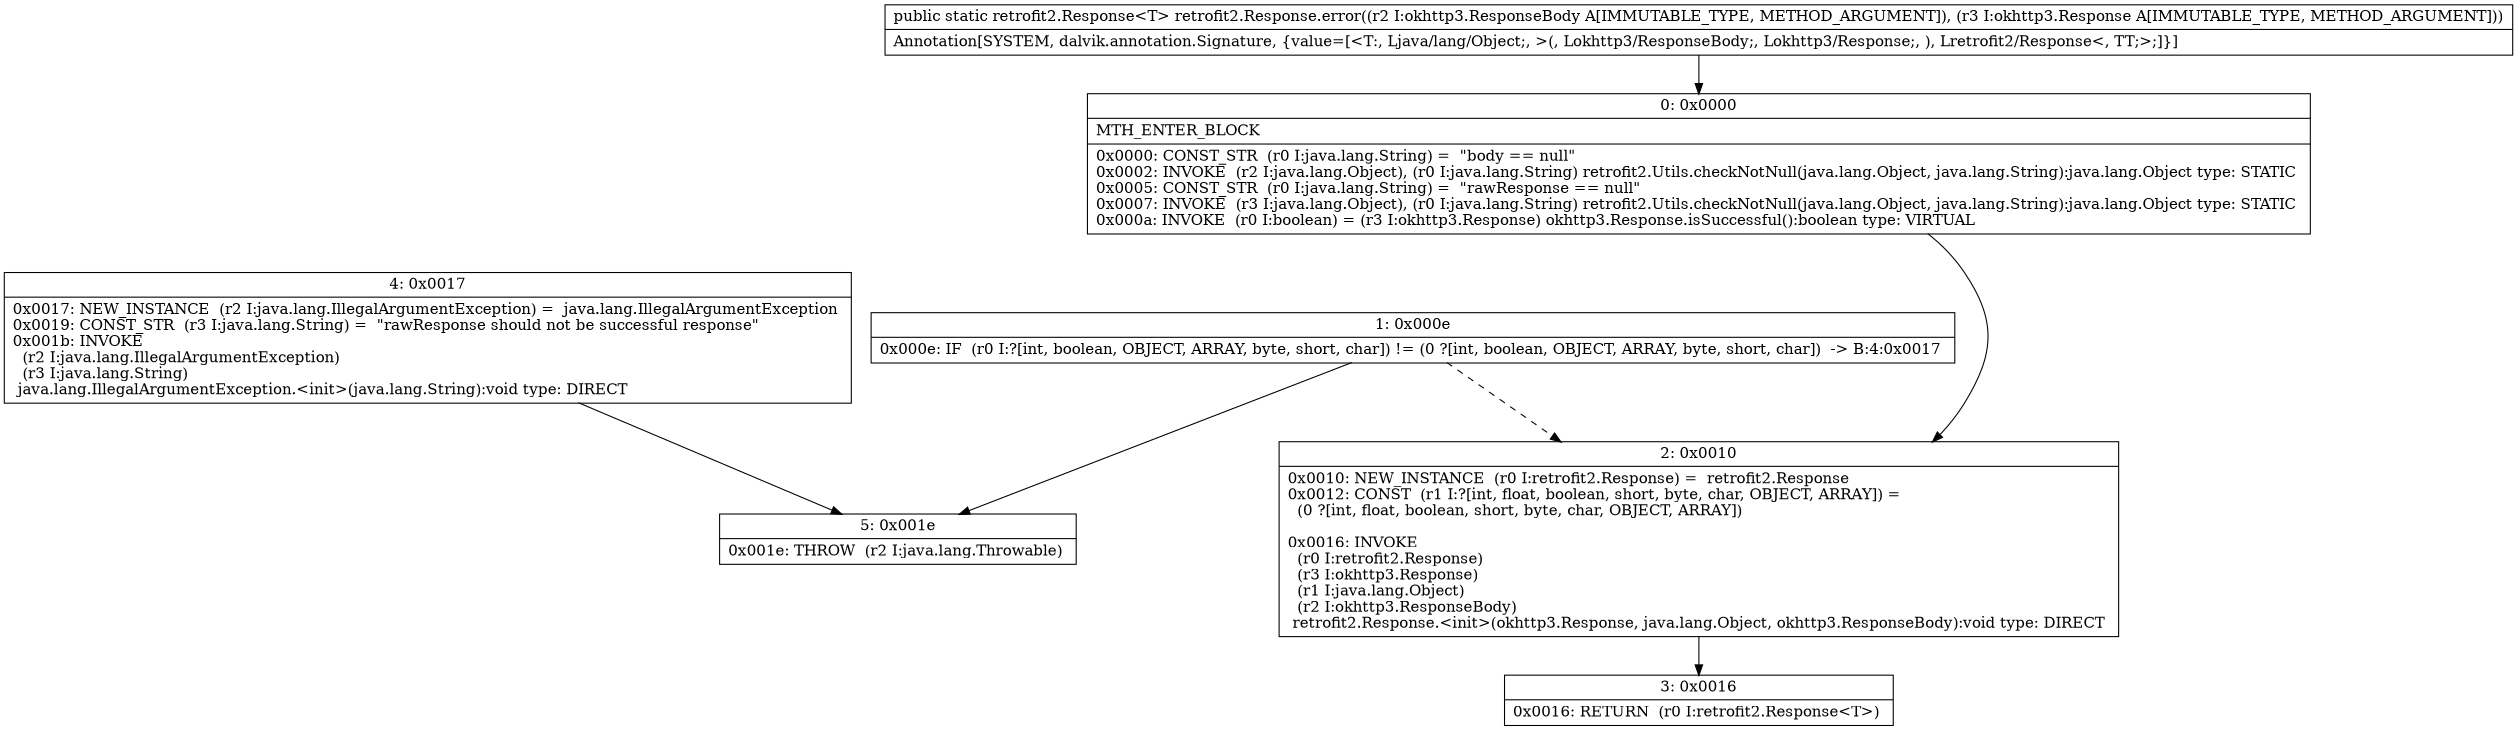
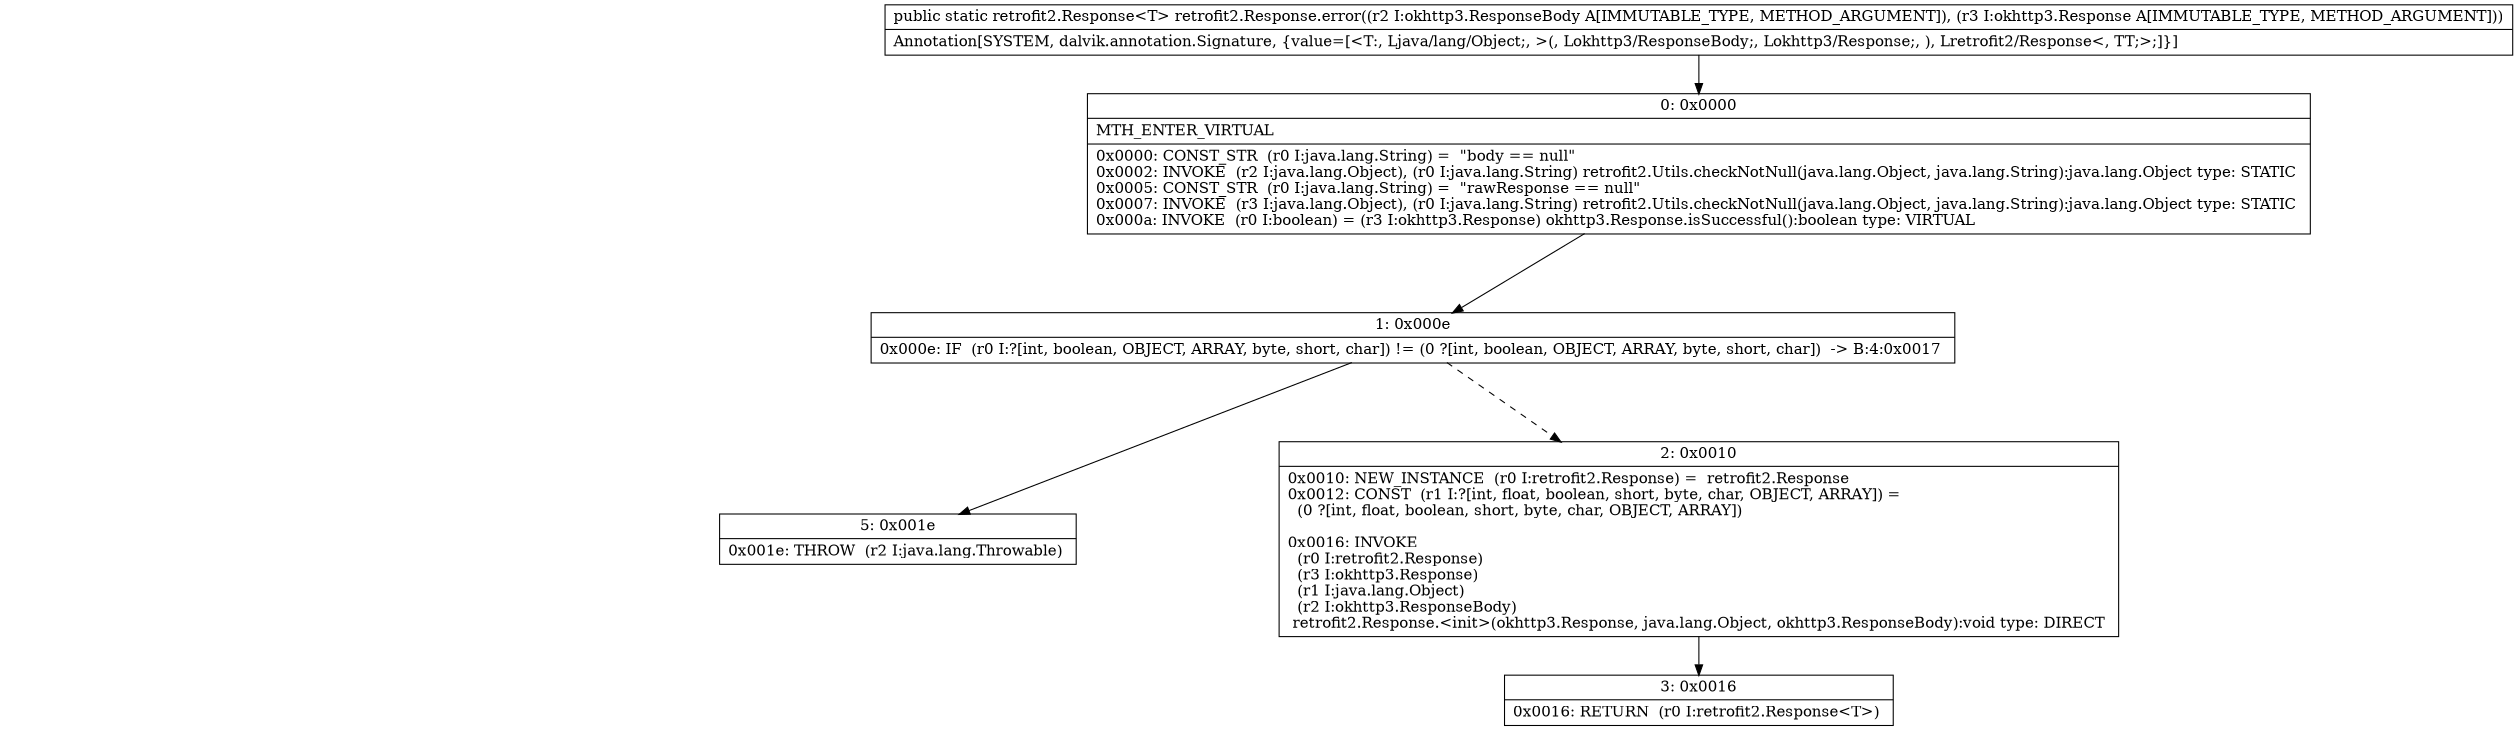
node "0: 0x0000": text "MTH_ENTER_BLOCK" -> "MTH_ENTER_VIRTUAL"
edge "0: 0x0000" -> "2: 0x0010": now "0: 0x0000" -> "1: 0x000e"
node "4: 0x0017": removed
